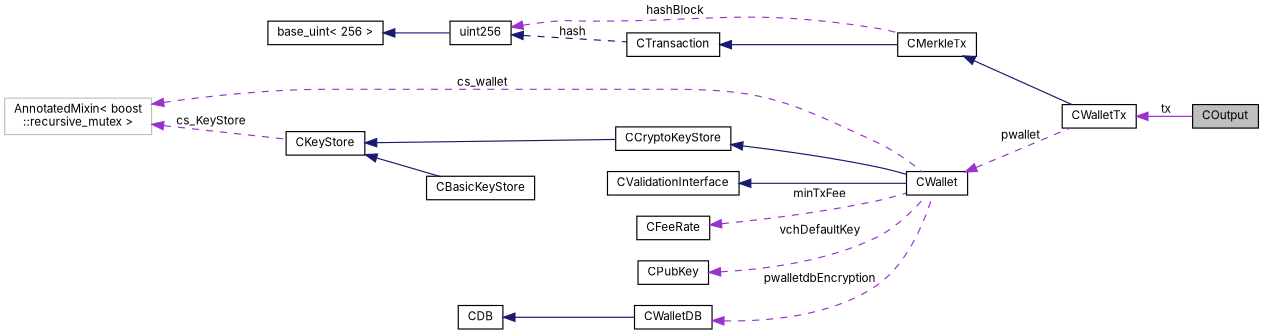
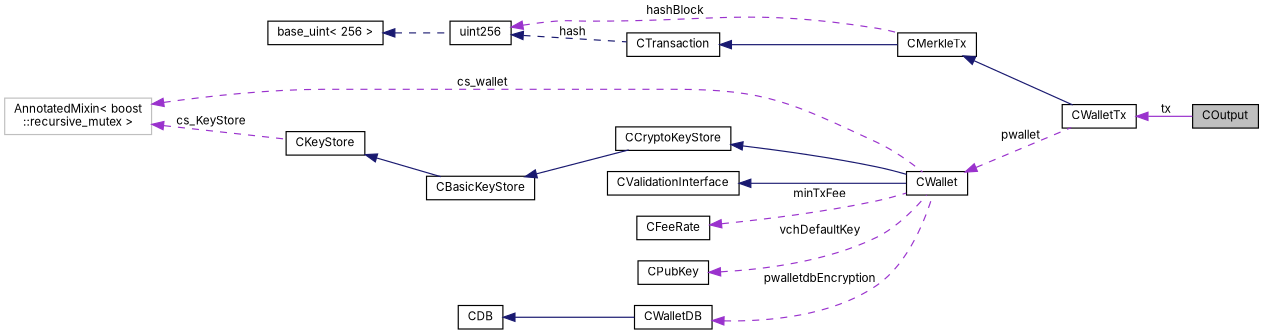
edge "uint256" -> "base_uint< 256 >": style solid -> dashed
edge "CCryptoKeyStore" -> "CKeyStore": now "CCryptoKeyStore" -> "CBasicKeyStore"
